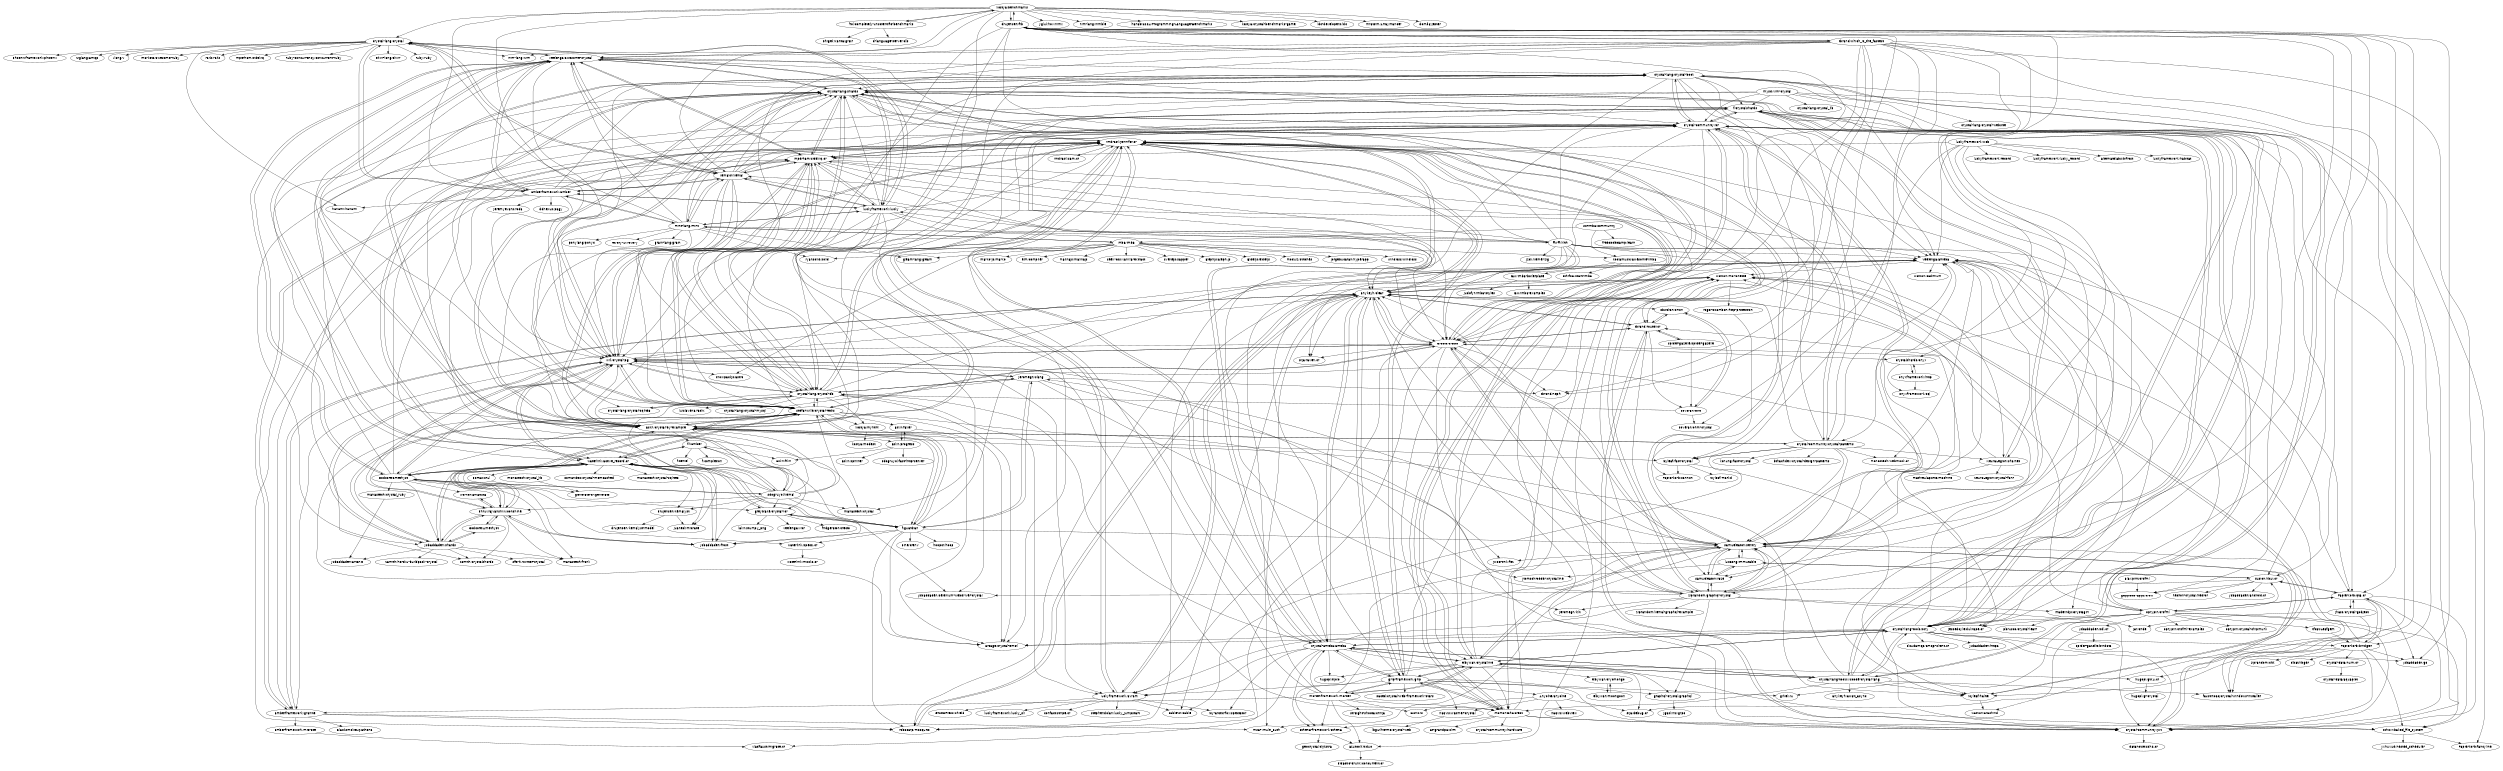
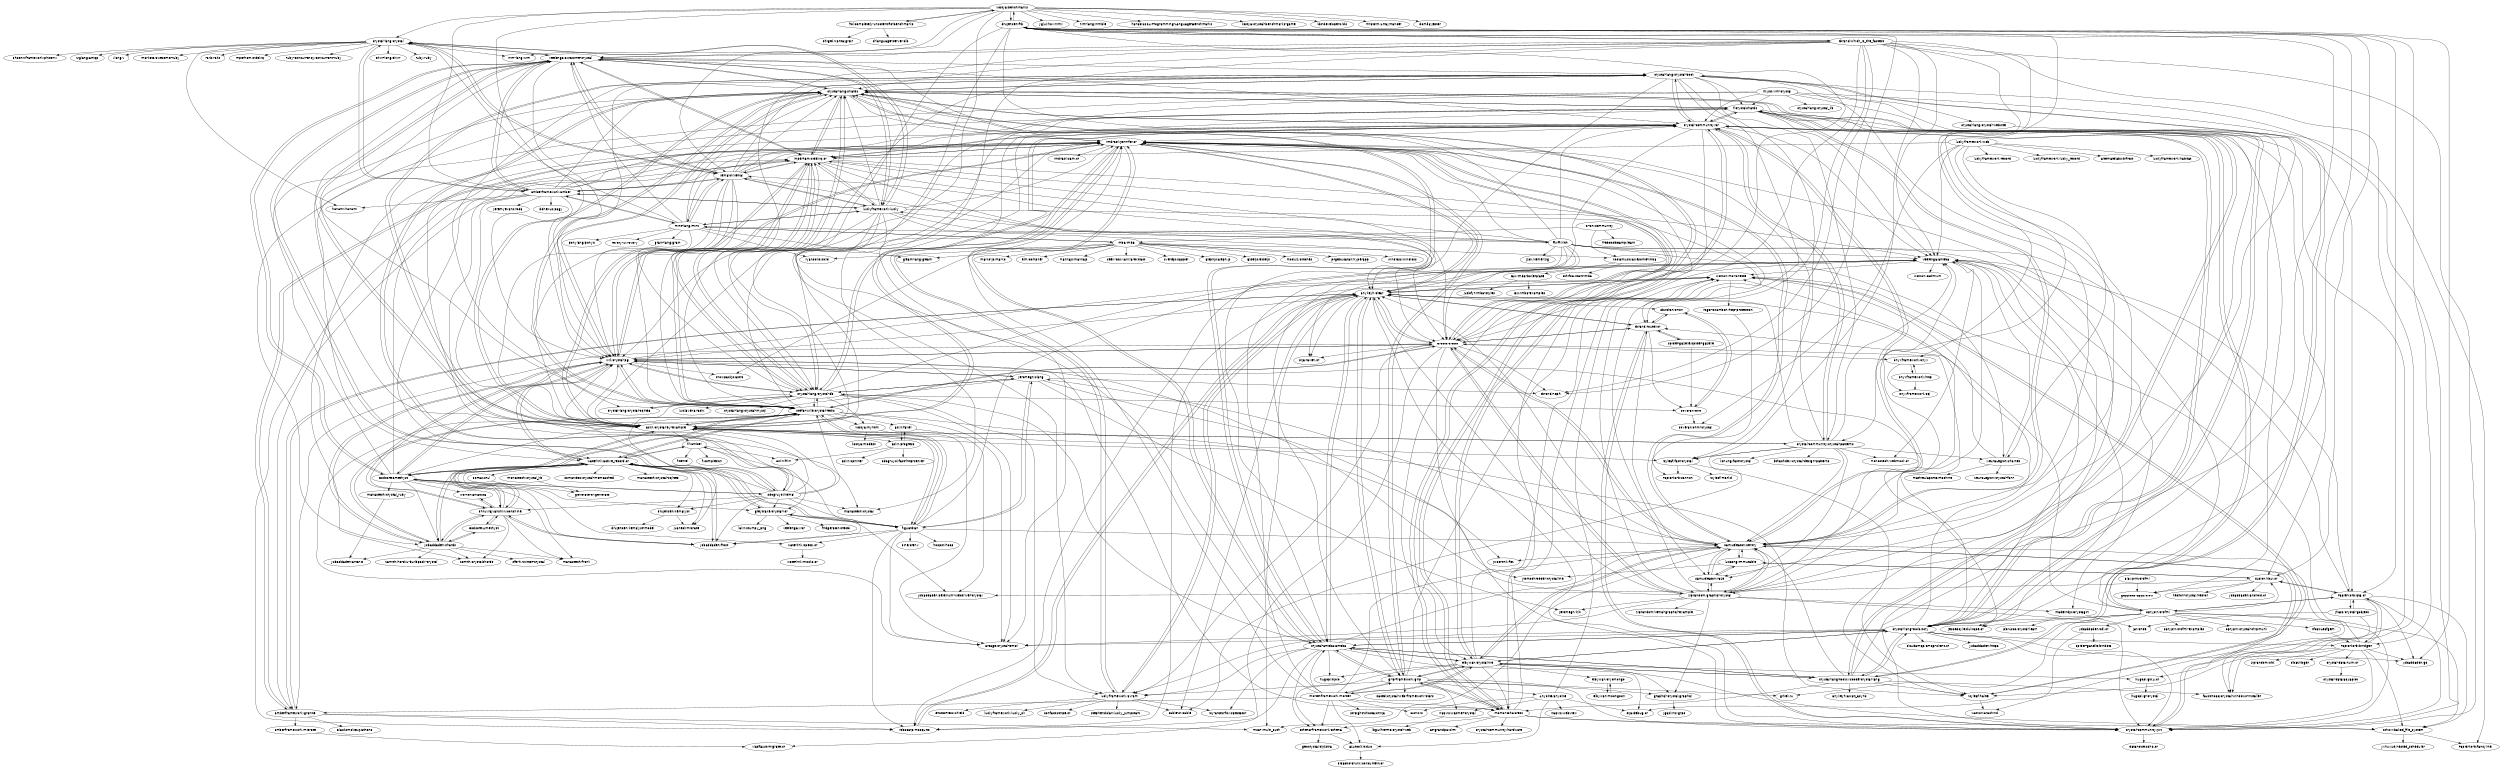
edge "imdrasil/jennifer.cr" -> "ziprandom/graphql-crystal": now "crystal-lang/crystal-website" -> "ziprandom/graphql-crystal"
node "scrimba/community": label "scrimba/community" -> "orion/community"
edge "amberframework/amber" -> "askn/crystal-by-example": added
node "crystalshards/onyx": label "crystalshards/onyx" -> "onyxframework/onyx"
edge "soveran/toro" -> "crystal-lang/crystal-db": reversed
